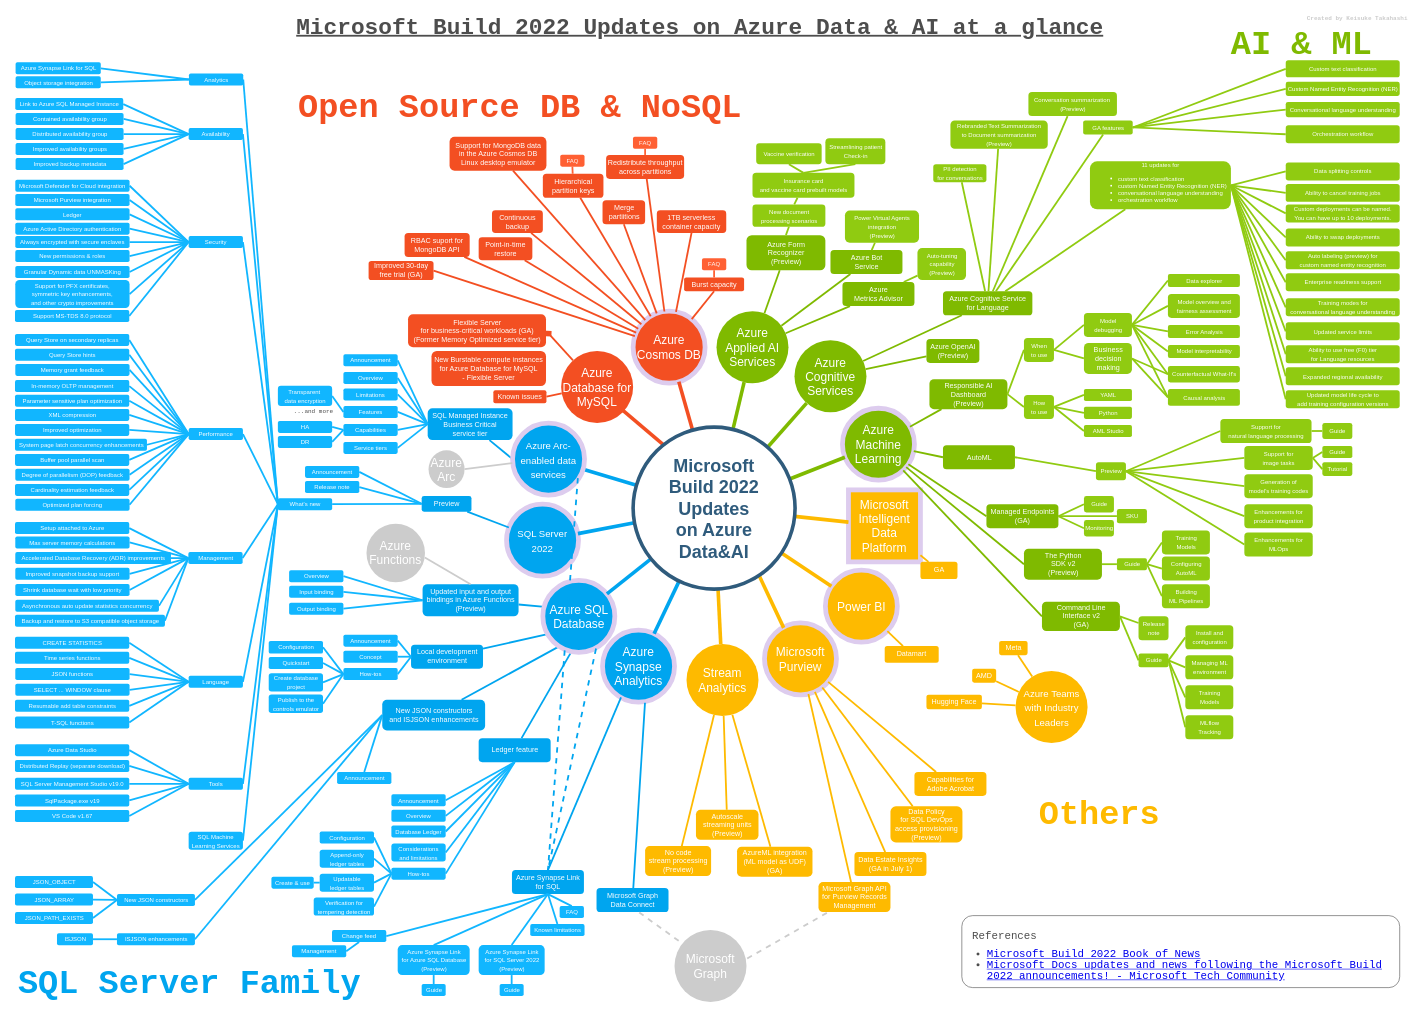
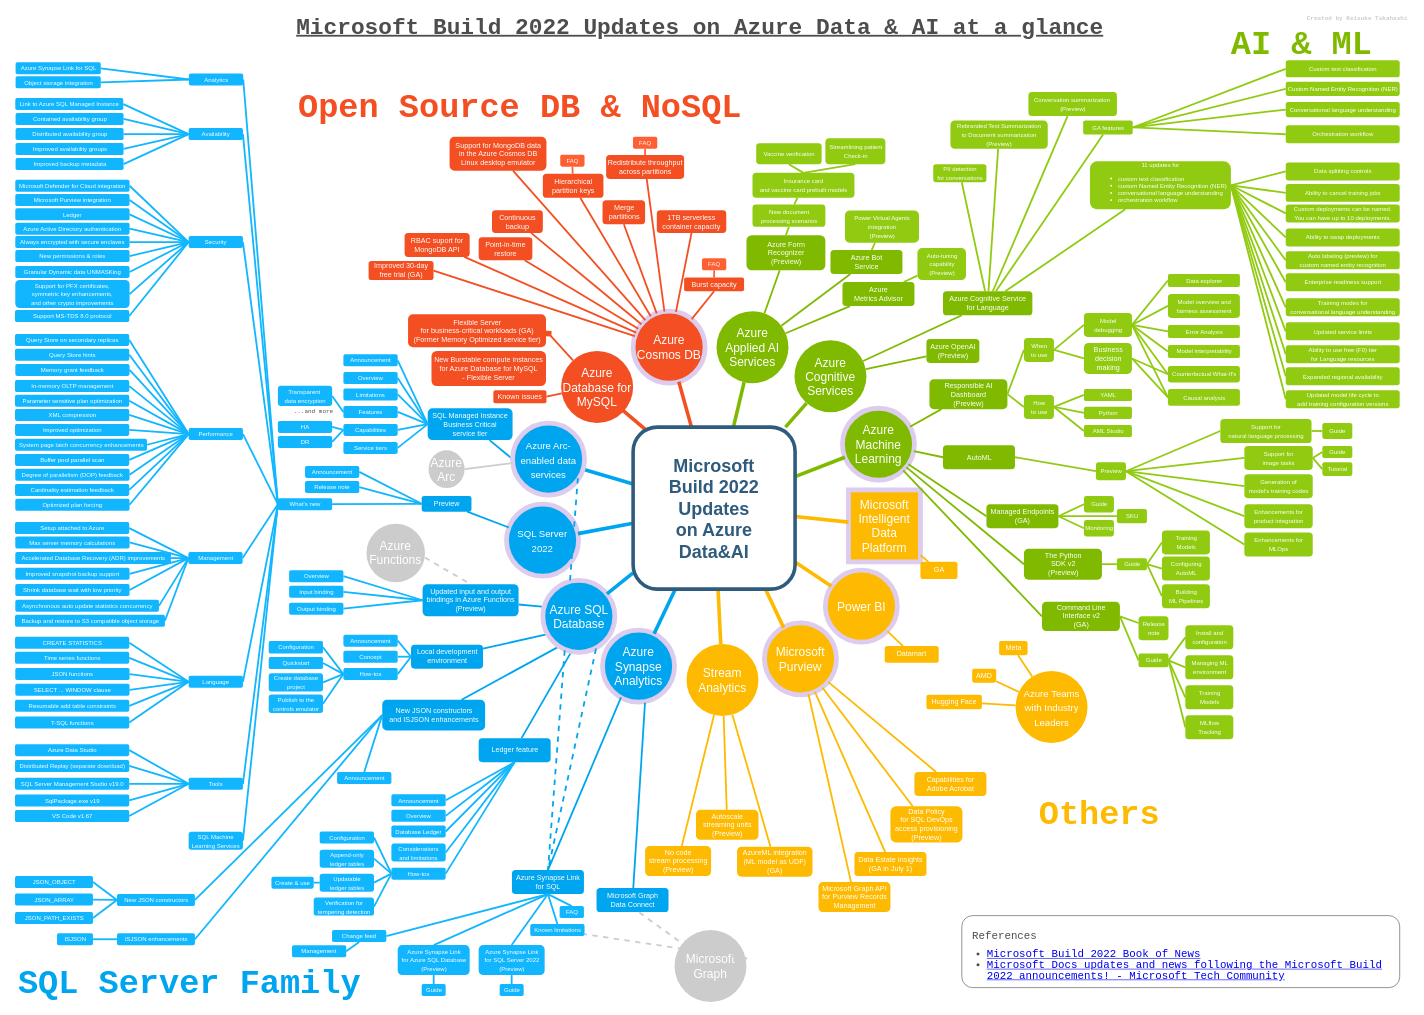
node "Microsoft Build 2022 Updates on Azure Data&AI": shape ellipse -> rounded rectangle
edge "Azure Functions" -- "Updated input and output bindings in Azure Functions (Preview)": style solid -> dashed
edge "Microsoft Graph API for Purview Records Management" -- "Microsoft Graph": now "Known limitations" -- "Microsoft Graph"
